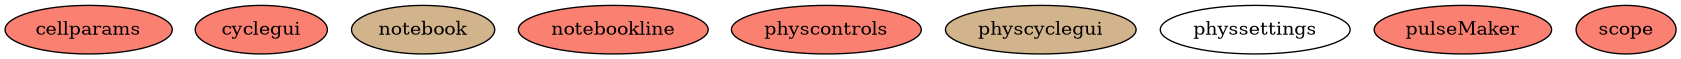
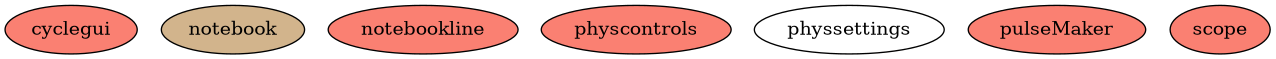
node "cellparams": removed
node "physcyclegui": removed
